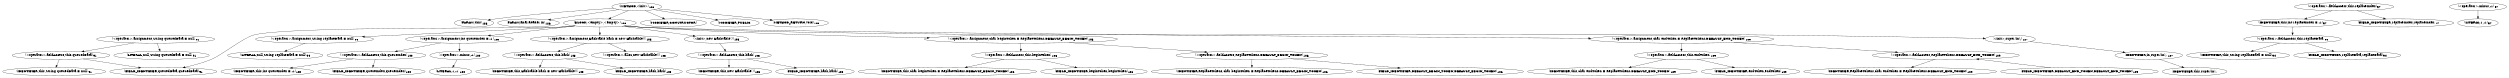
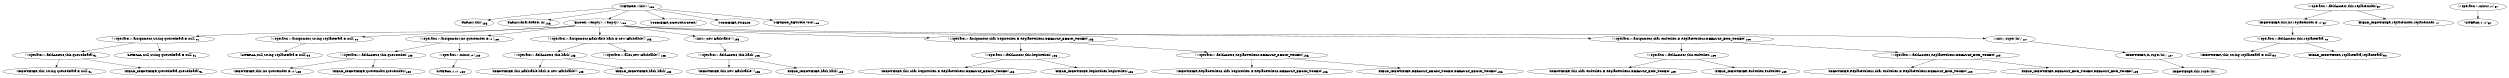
edge "(BLOCK,<empty>,<empty>)" -> "(FIELD_IDENTIFIER,queuedData,queuedData)": now "(BLOCK,<empty>,<empty>)" -> "(<operator>.assignment,String queuedData = null)"
edge "(FIELD_IDENTIFIER,DEFAULT_END_TOKEN,DEFAULT_END_TOKEN)" -> "(<operator>.fieldAccess,ReplaceTokens.DEFAULT_END_TOKEN)": reversed
